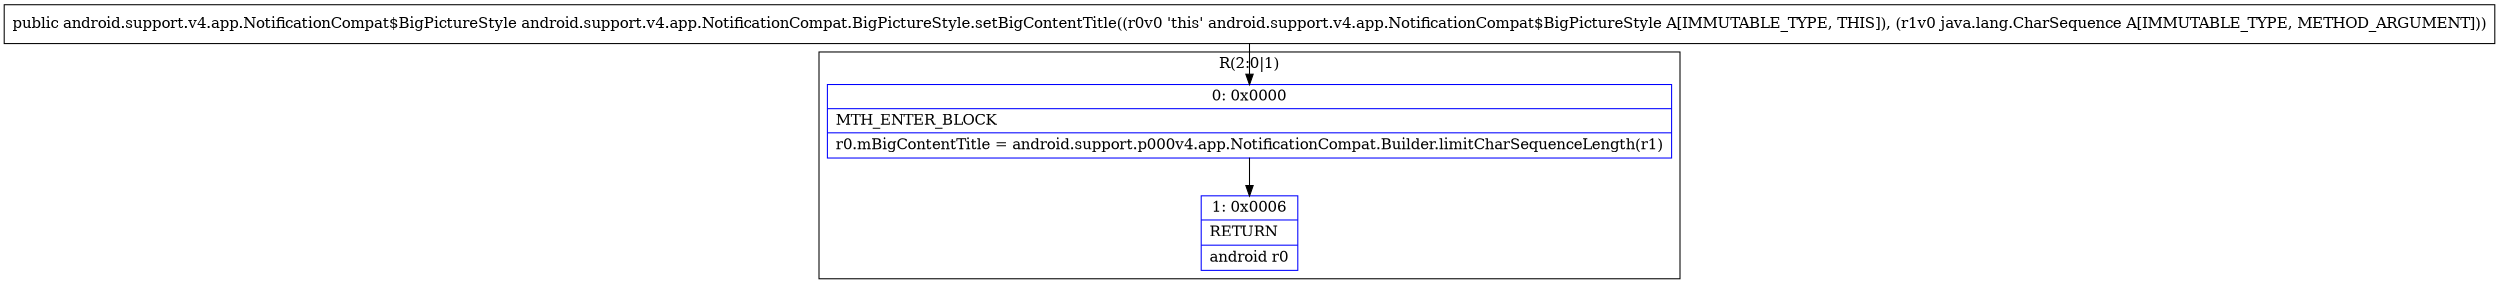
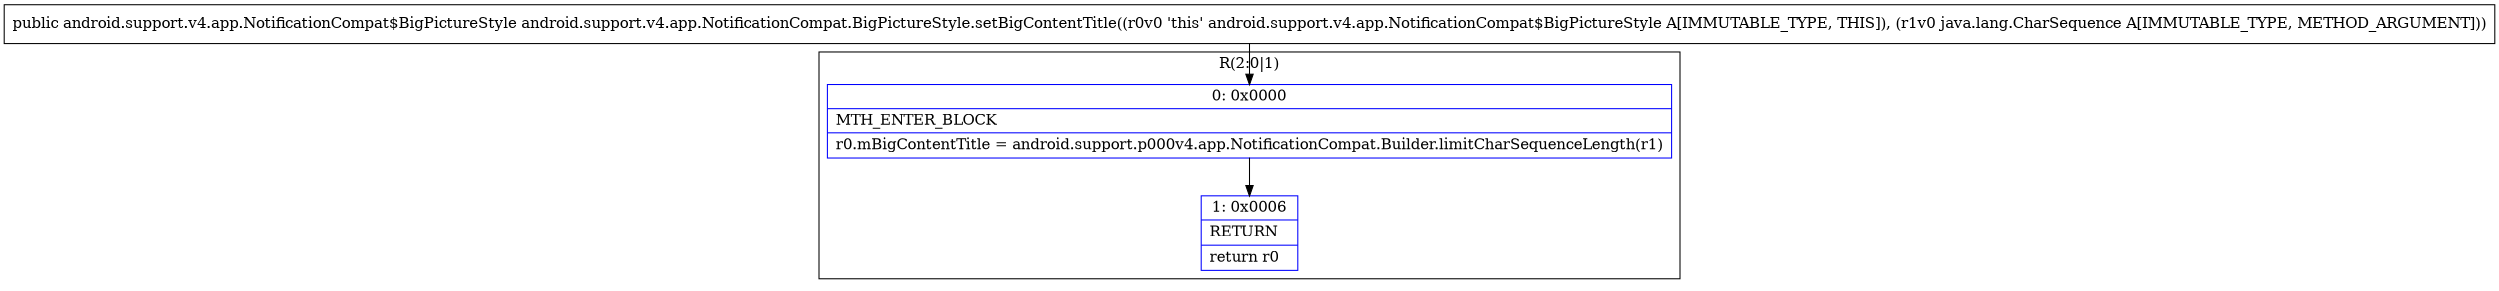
node "1: 0x0006": text "android r0" -> "return r0"
